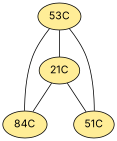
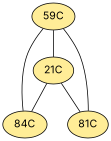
node "53C": label "53C" -> "59C"
node "51C": label "51C" -> "81C"
